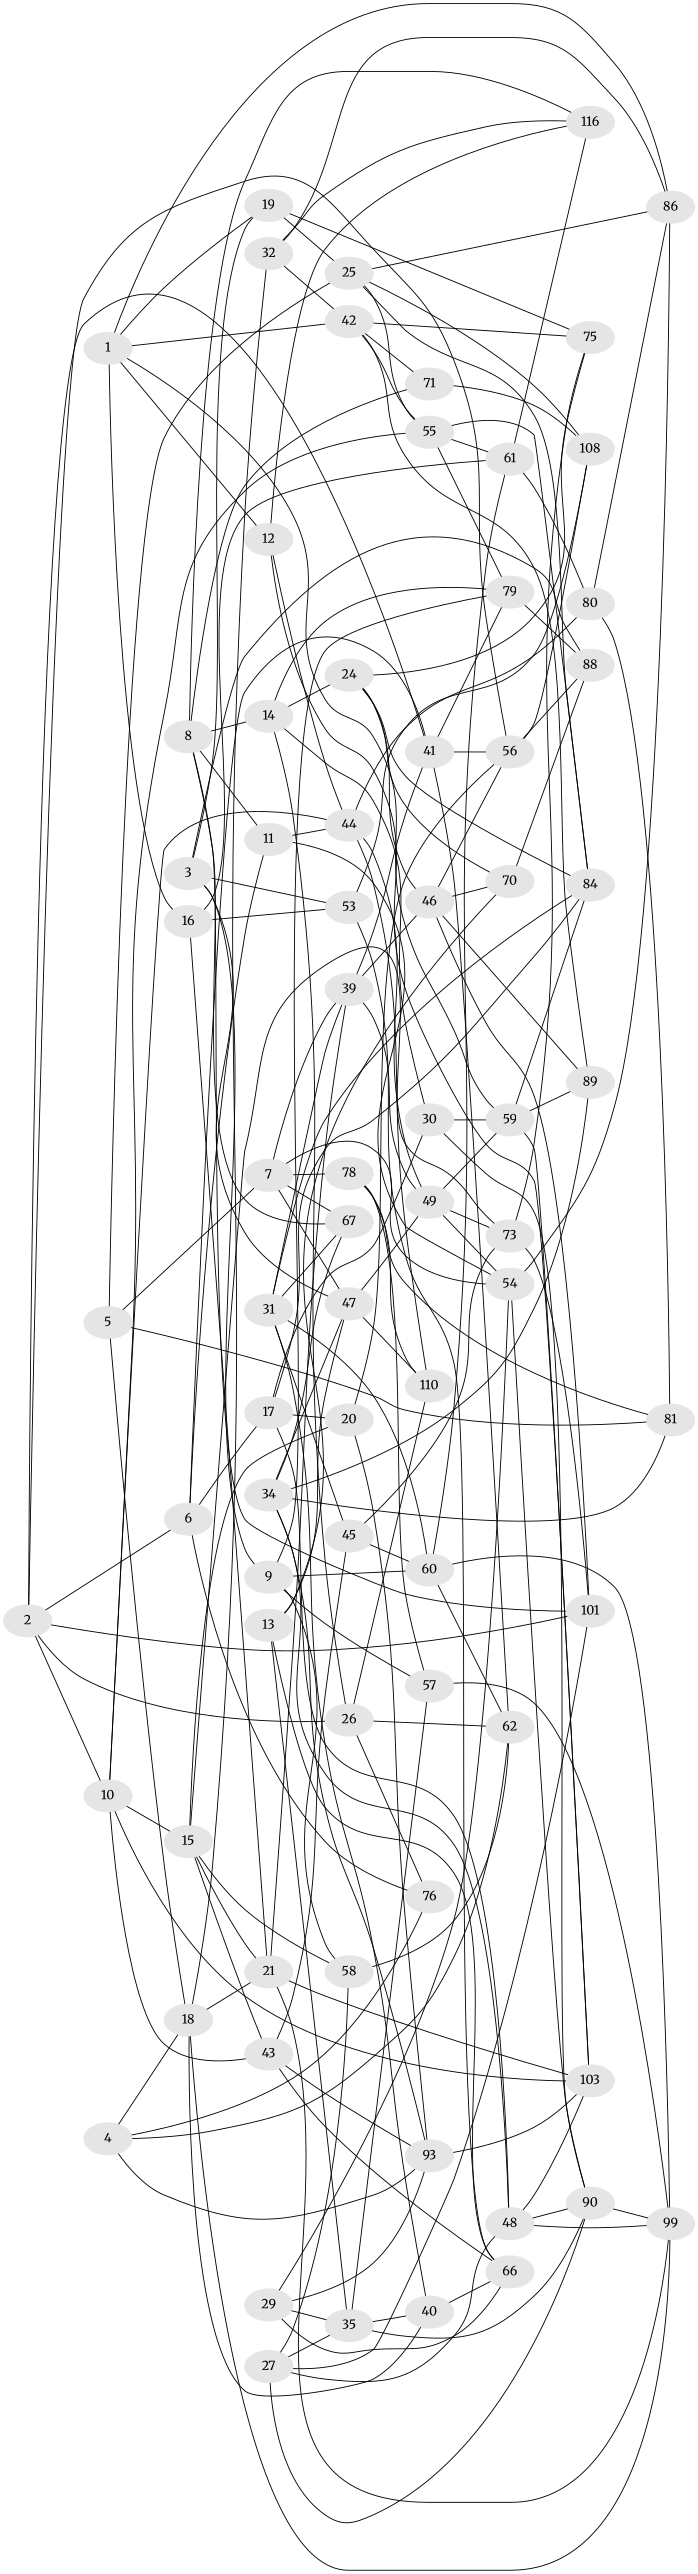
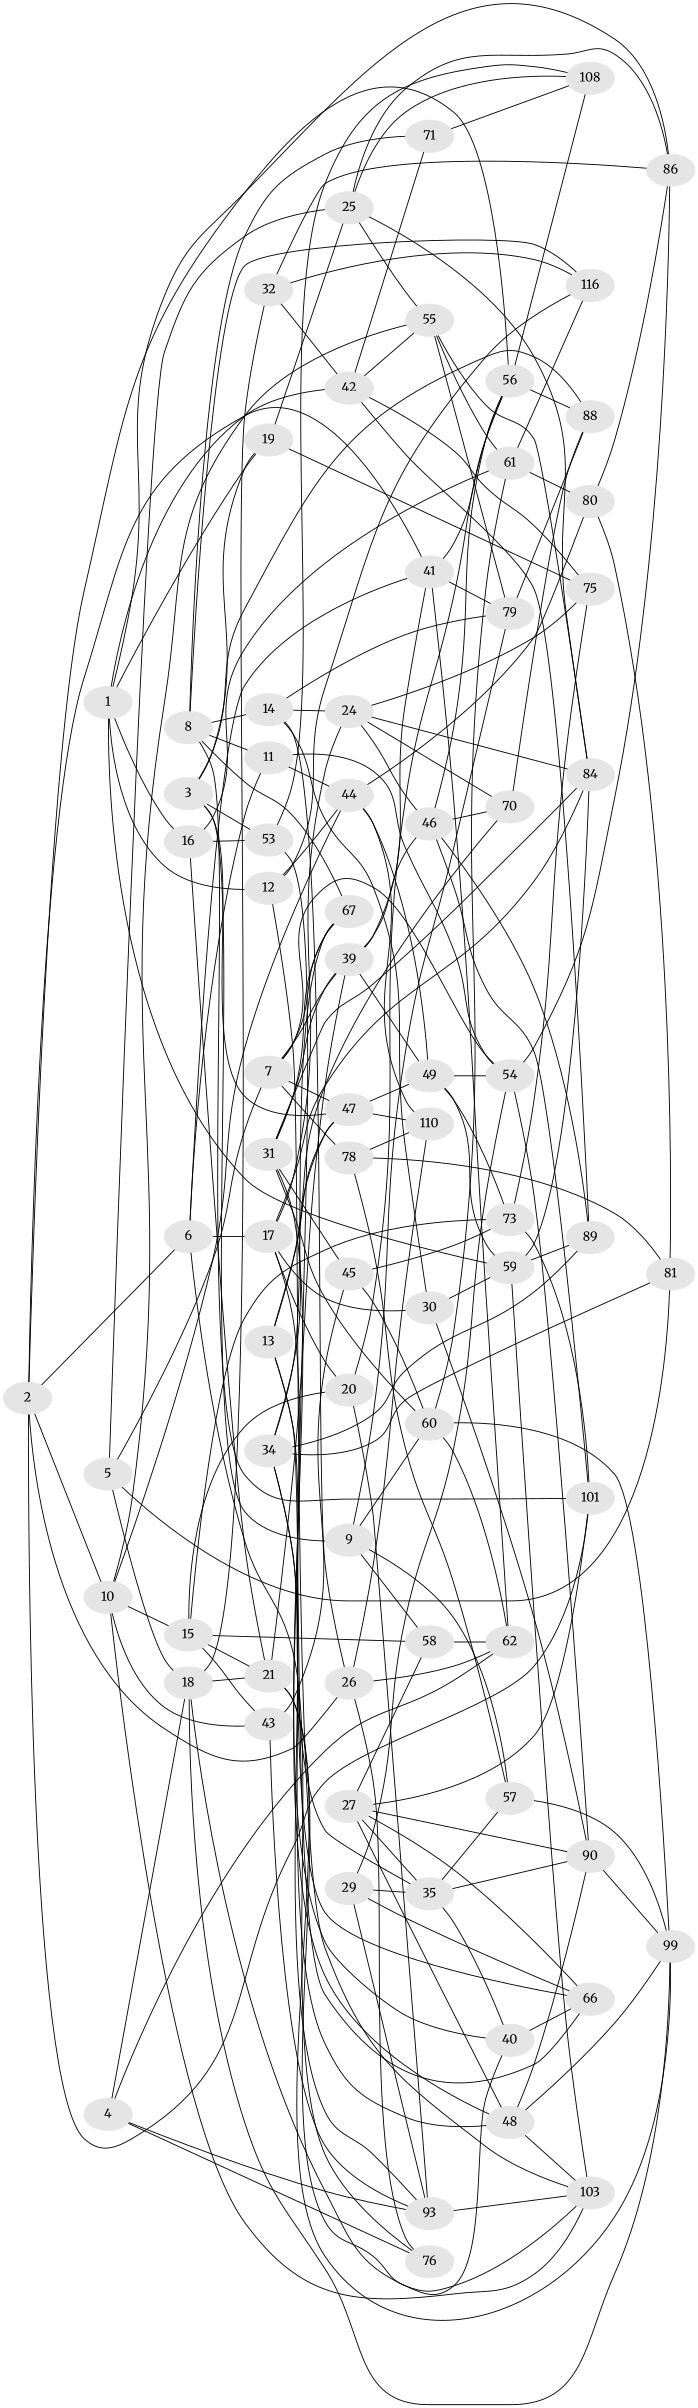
edge "24" -- "17": added
edge "43" -- "66": now "27" -- "66"
